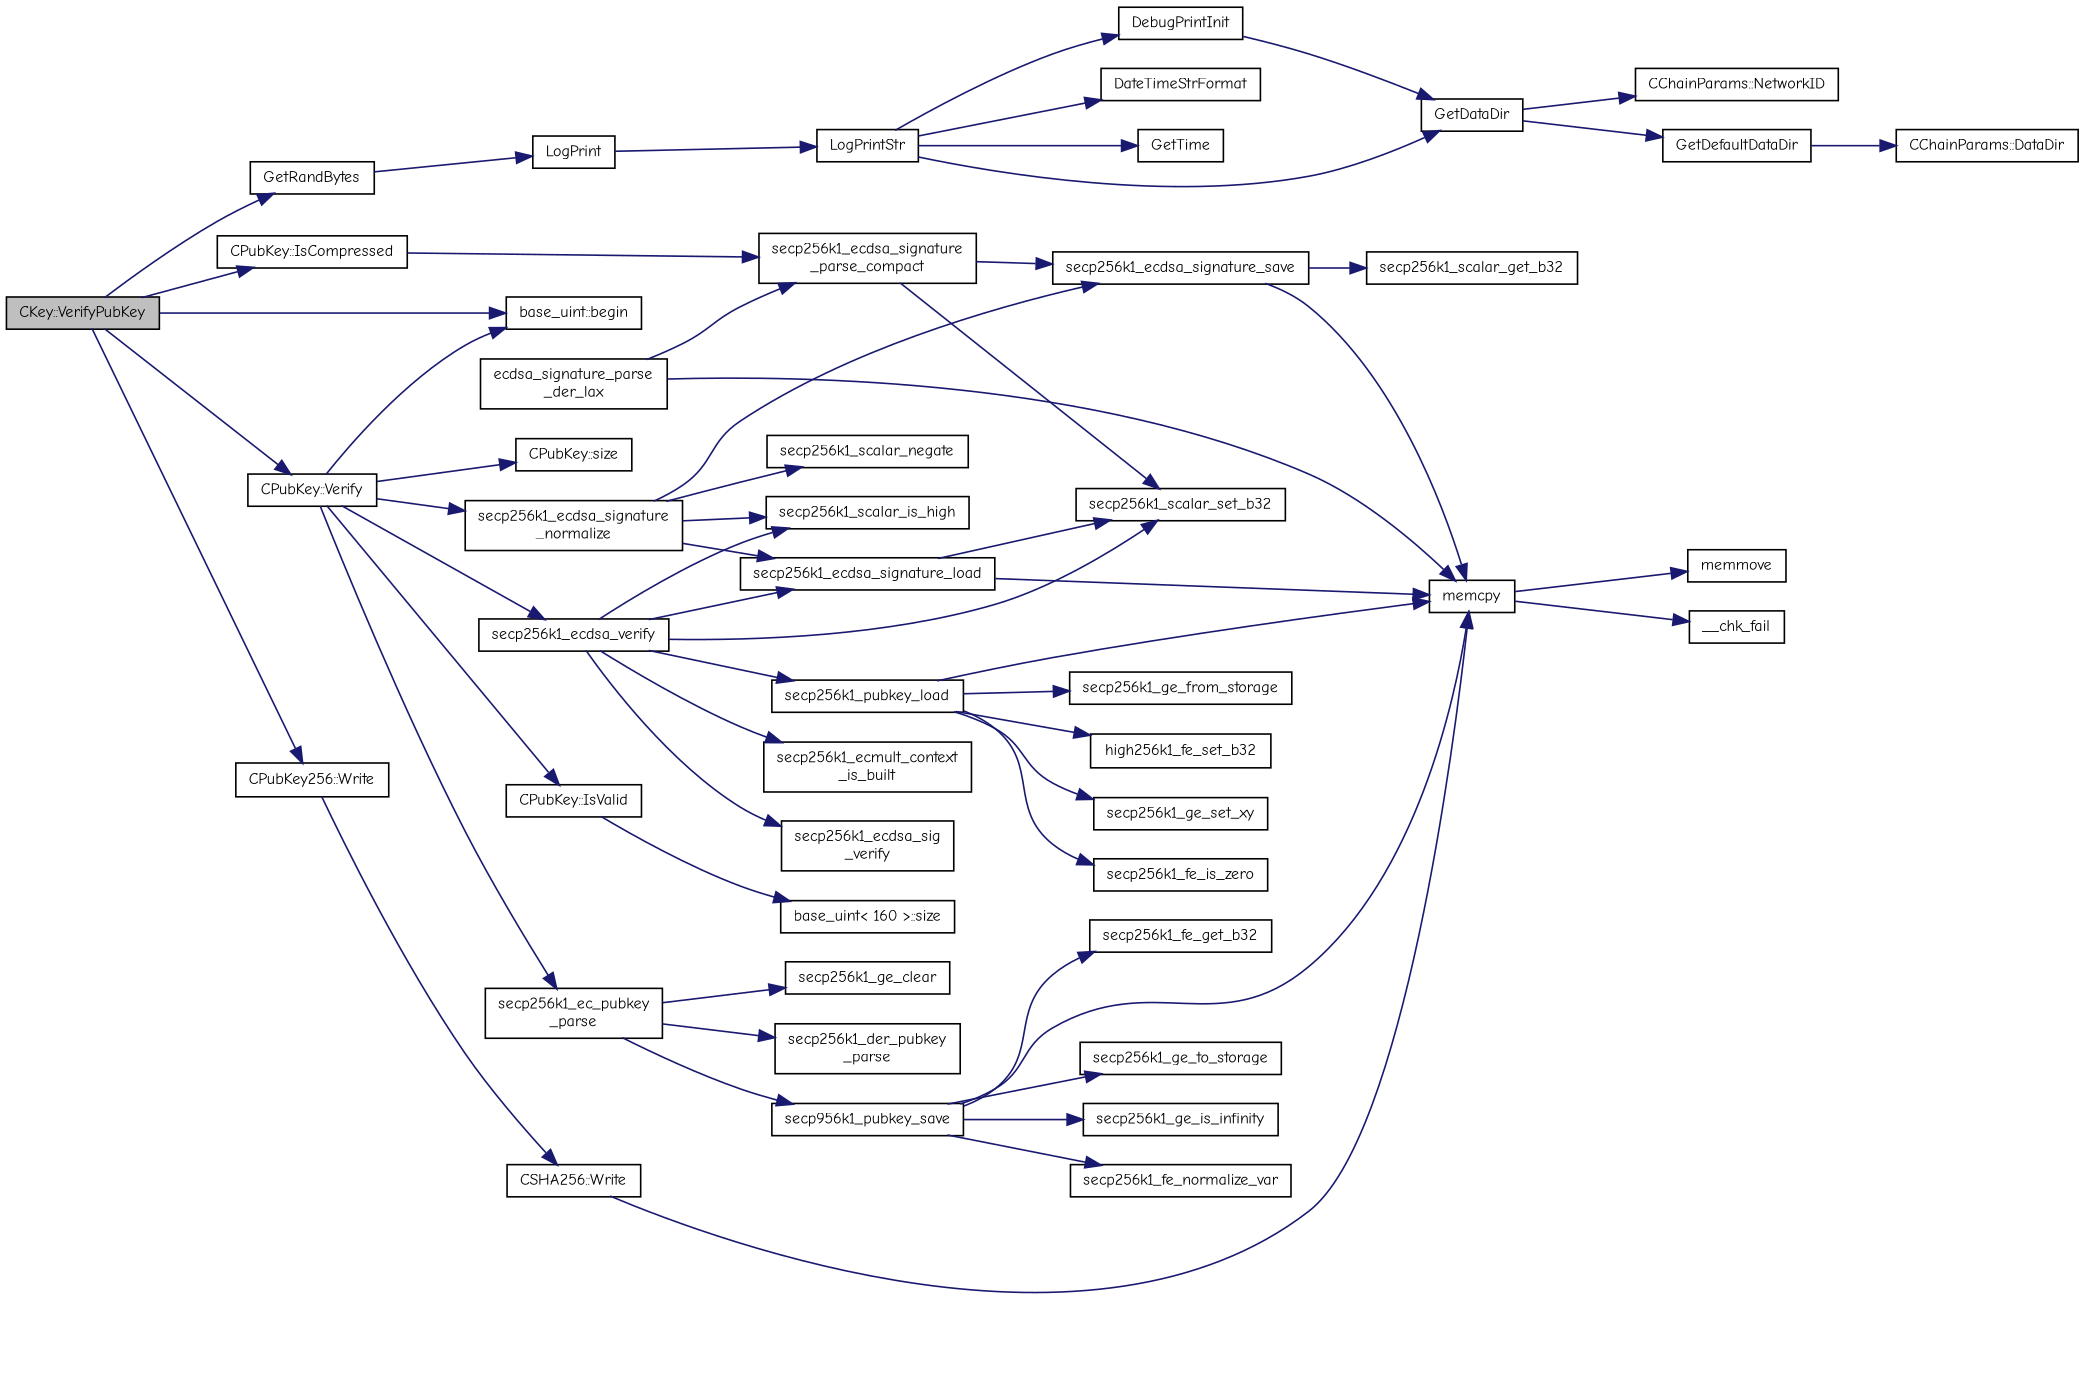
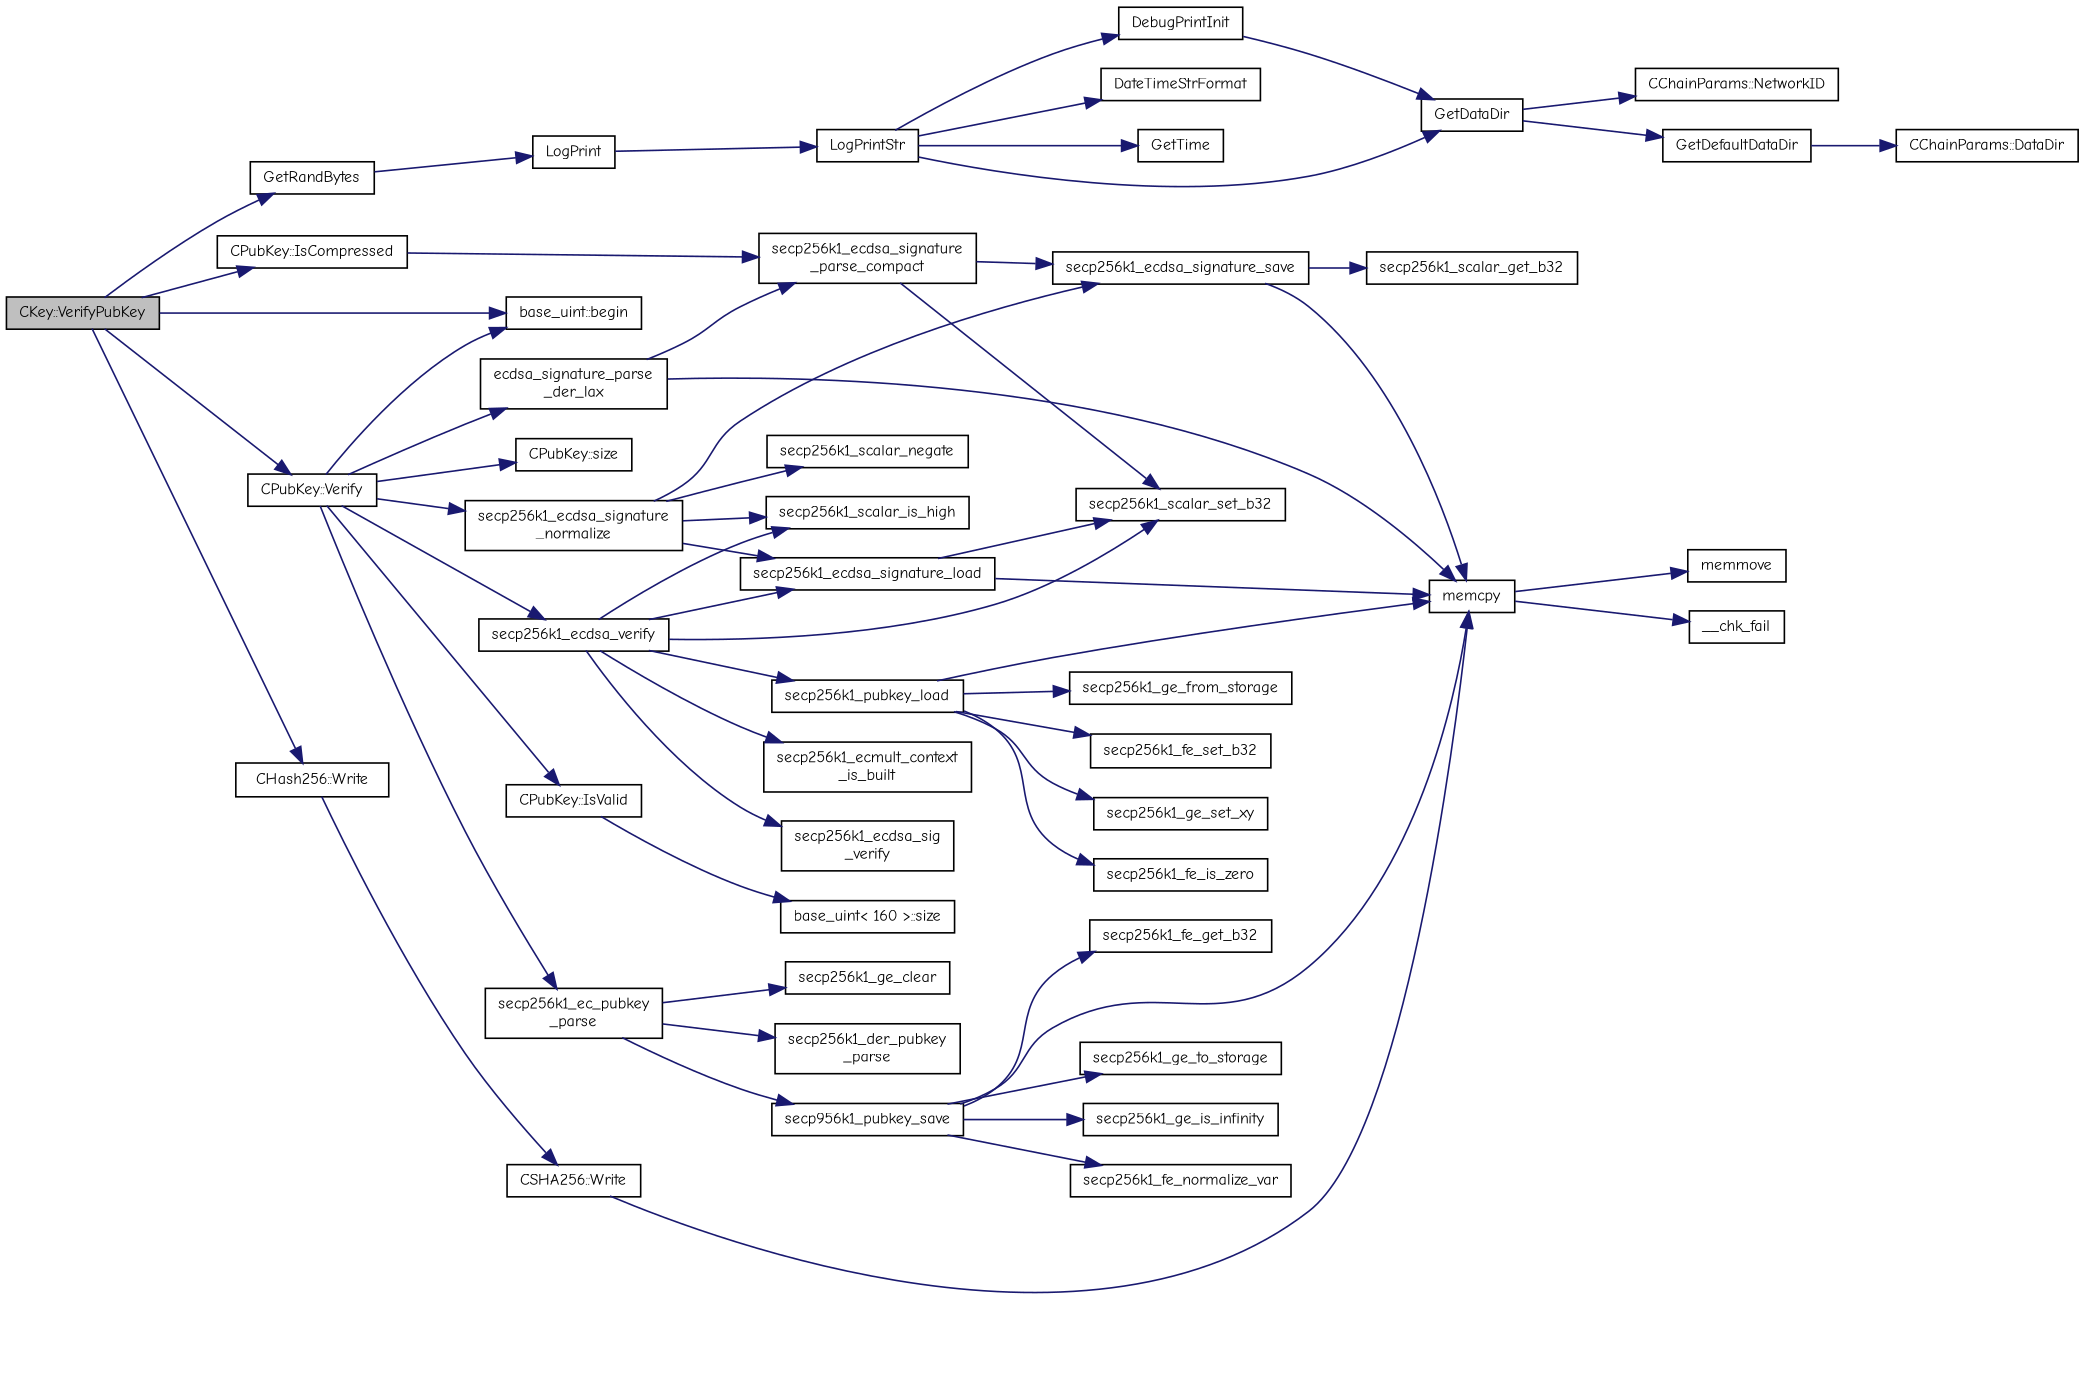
edge "CPubKey::Verify" -> "ecdsa_signature_parse _der_lax": added
node "high256k1_fe_set_b32": label "high256k1_fe_set_b32" -> "secp256k1_fe_set_b32"
node "CPubKey256::Write": label "CPubKey256::Write" -> "CHash256::Write"
